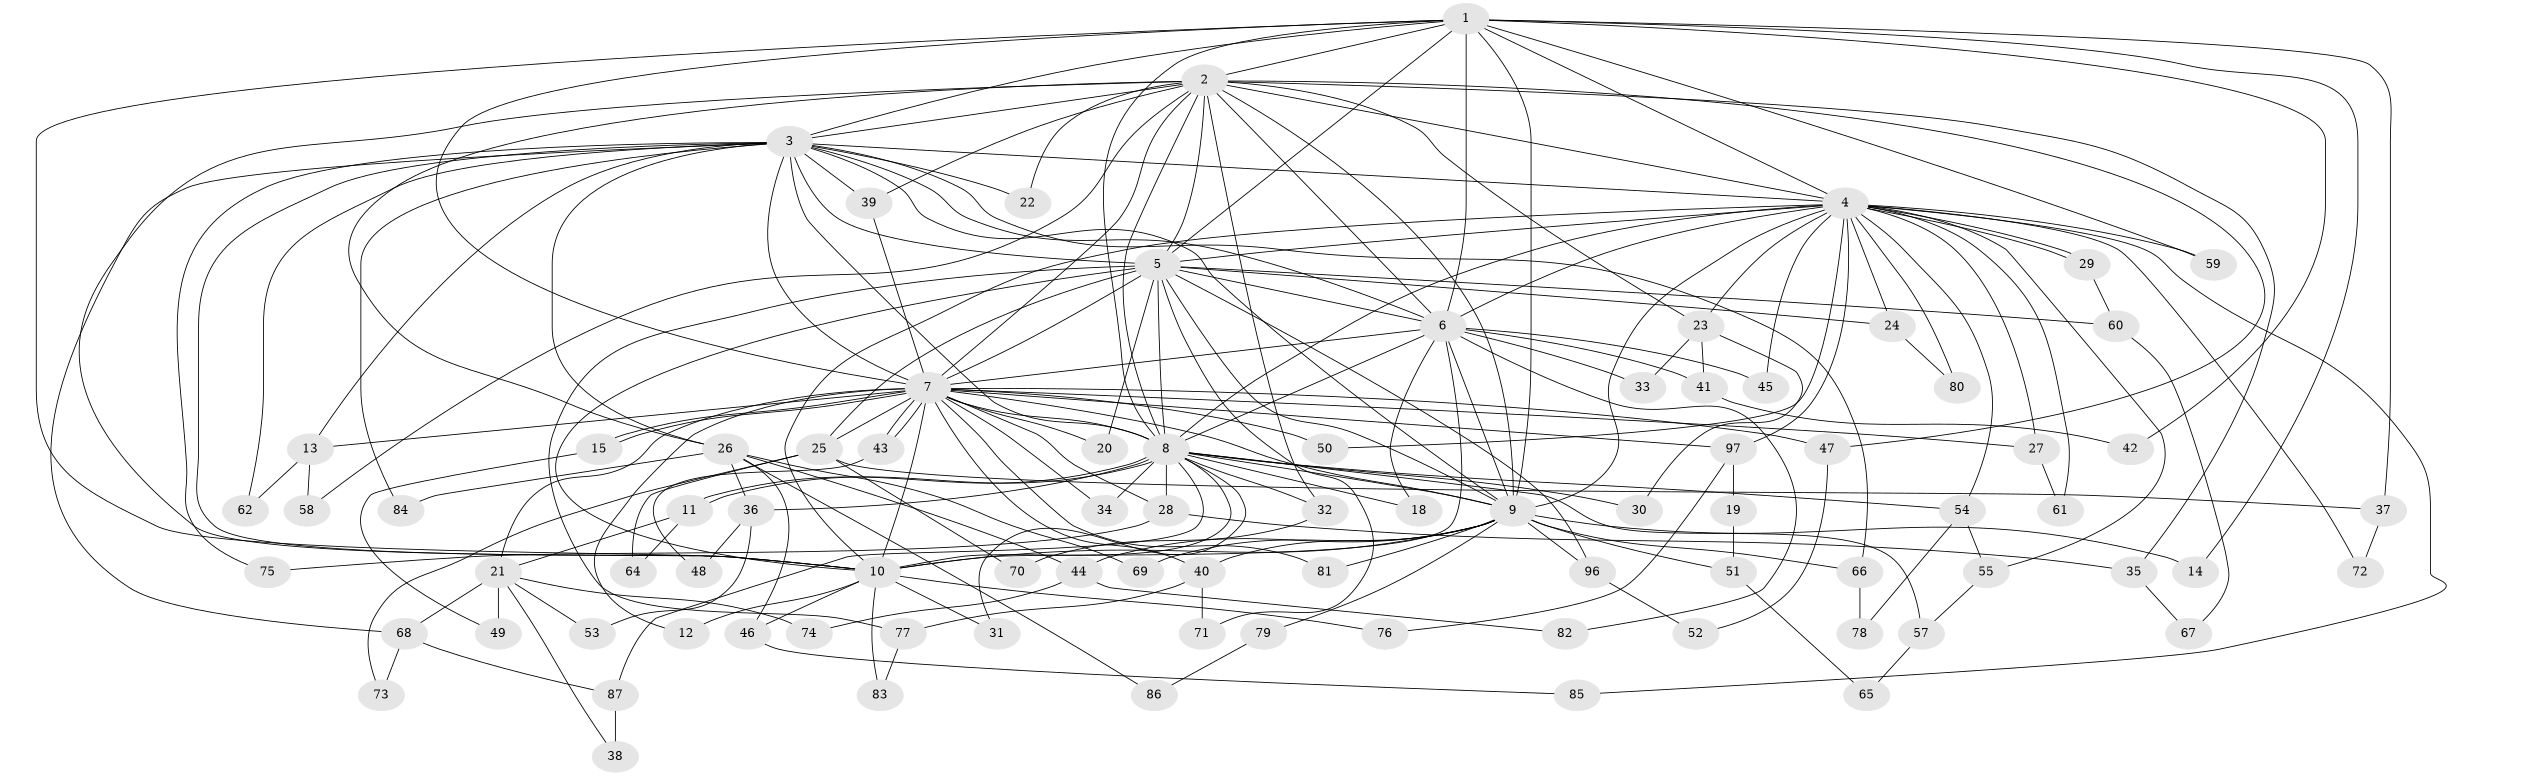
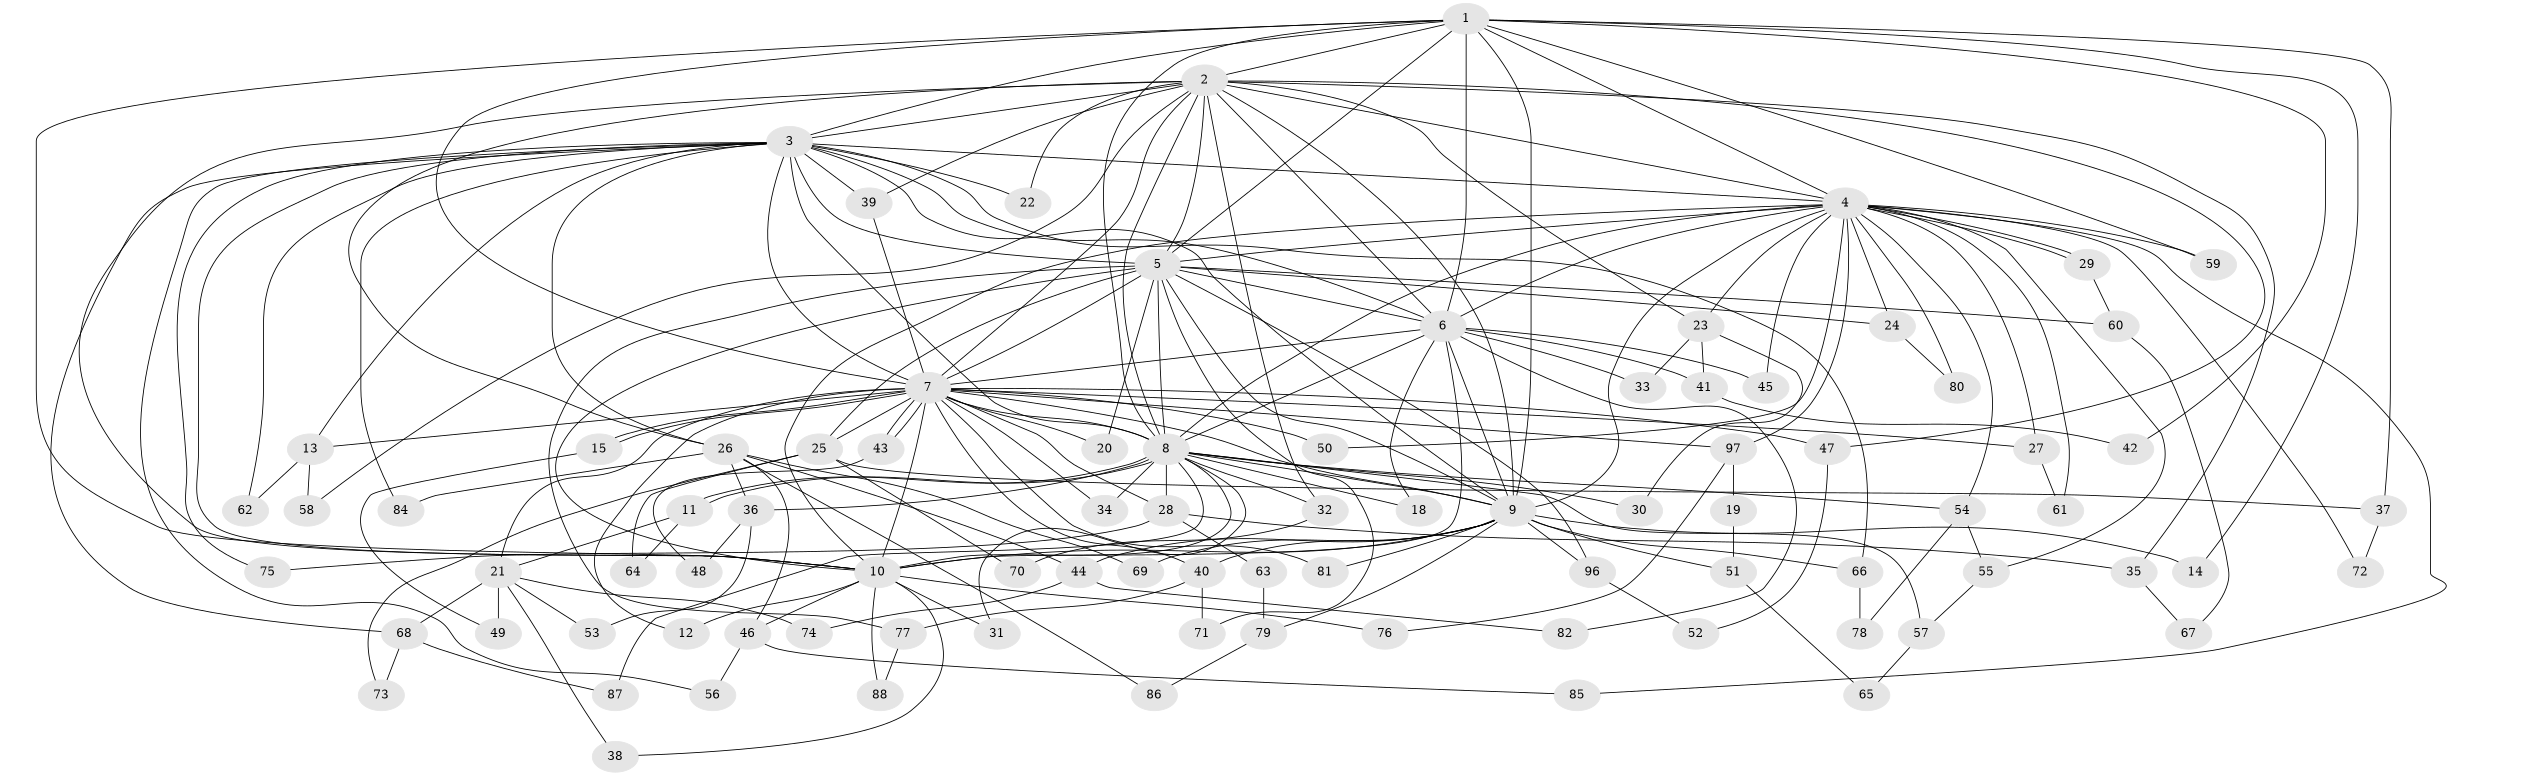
node "63": added
node "56": added
node "83": label "83" -> "88"
edge "87" -- "38": now "10" -- "38"
